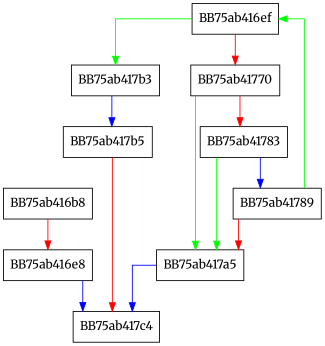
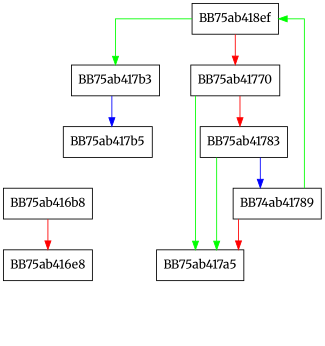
node "BB75ab416ef": label "BB75ab416ef" -> "BB75ab418ef"
node "BB75ab41789": label "BB75ab41789" -> "BB74ab41789"
node "BB75ab417c4": removed
